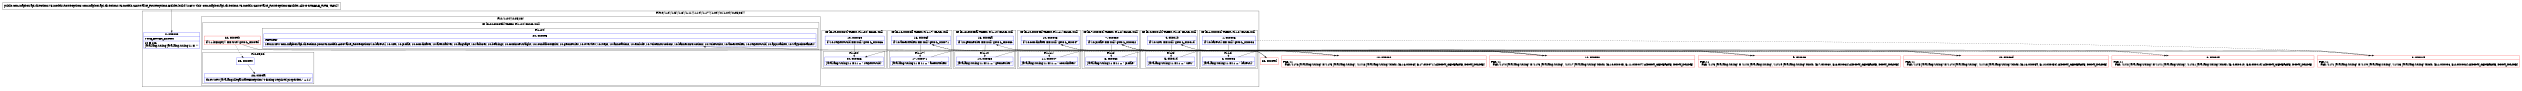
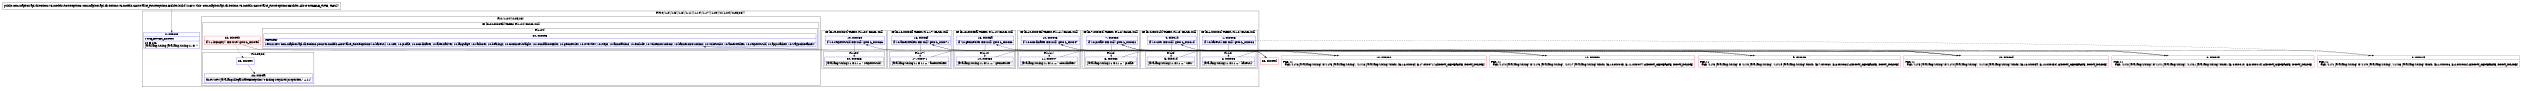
edge "18: 0x0082" -> "20: 0x0086": now "18: 0x0082" -> "19: 0x0084"
edge "12: 0x0058" -> "7: 0x0030": now "6: 0x002e" -> "7: 0x0030"
edge "3: 0x0019" -> "4: 0x001b": now "15: 0x006d" -> "4: 0x001b"
